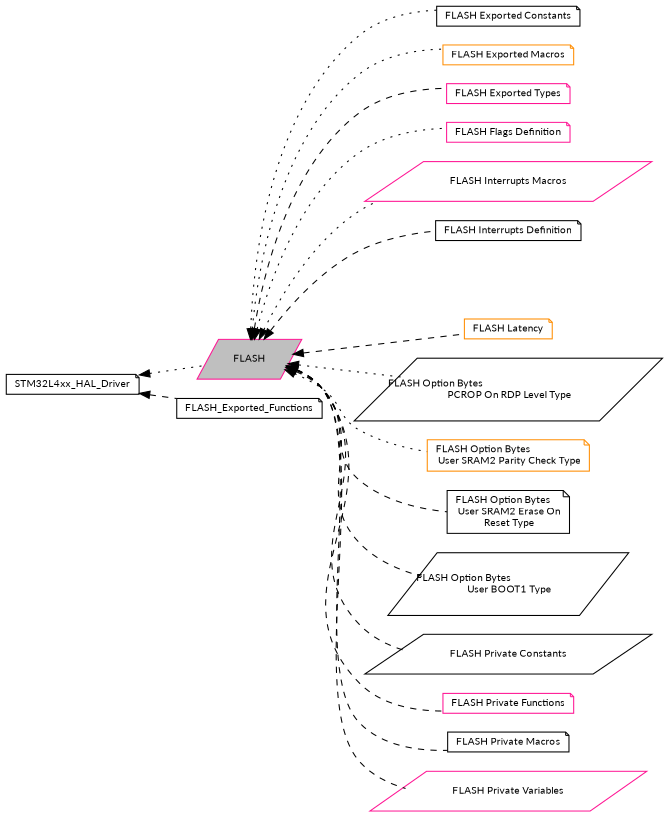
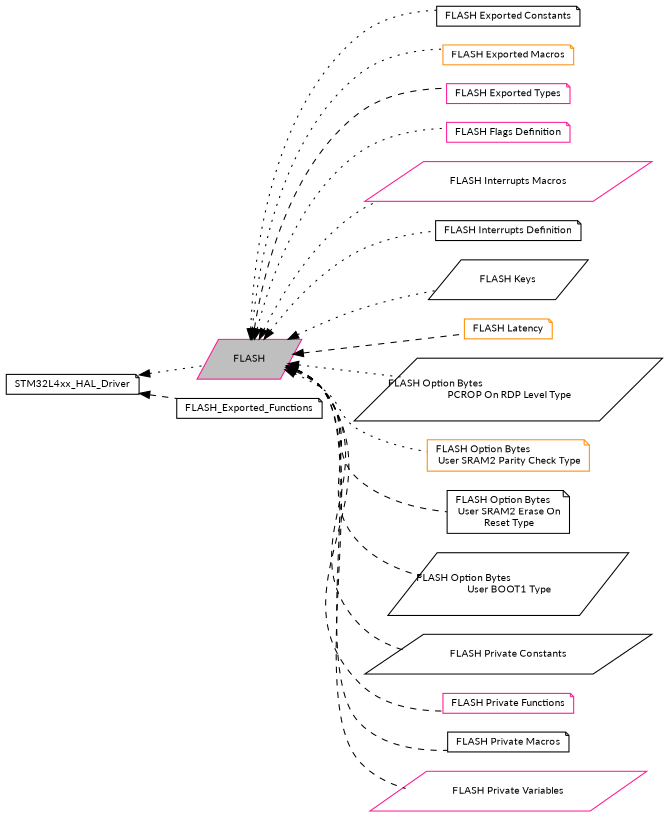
edge "FLASH Interrupts Definition" -> "FLASH": style dashed -> dotted
node "FLASH Keys": added
